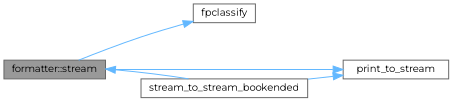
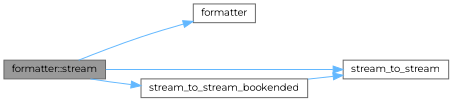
node "fpclassify": label "fpclassify" -> "formatter"
node "print_to_stream": label "print_to_stream" -> "stream_to_stream"
edge "stream_to_stream_bookended" -> "formatter::stream": reversed
